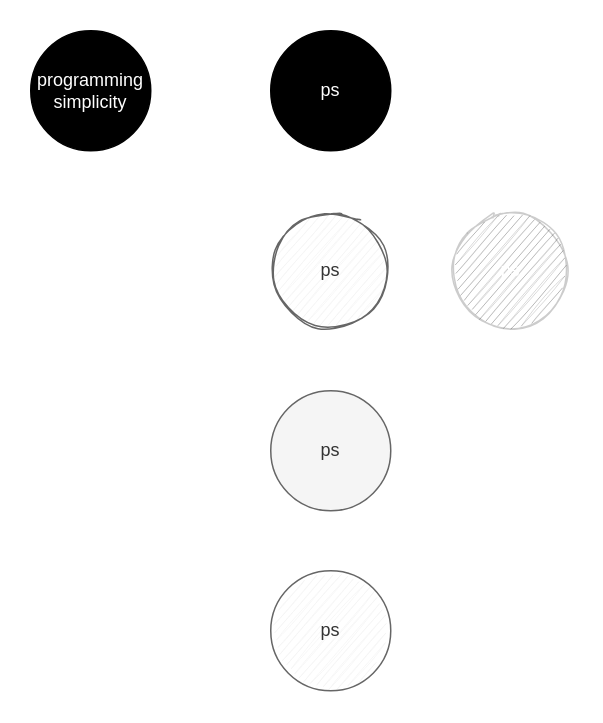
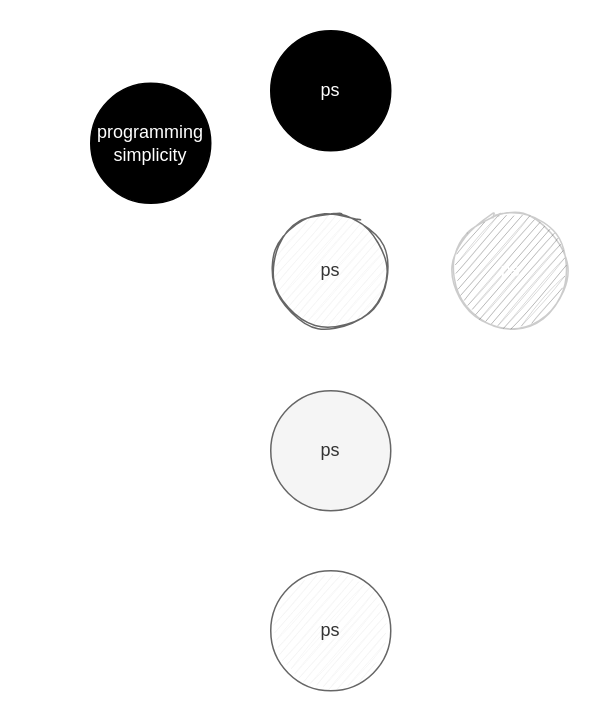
node "programming simplicity": moved (91, 91) -> (151, 143)
